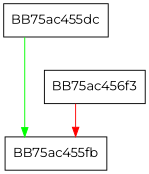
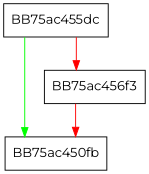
edge "BB75ac455dc" -> "BB75ac456f3": added
node "BB75ac455fb": label "BB75ac455fb" -> "BB75ac450fb"
